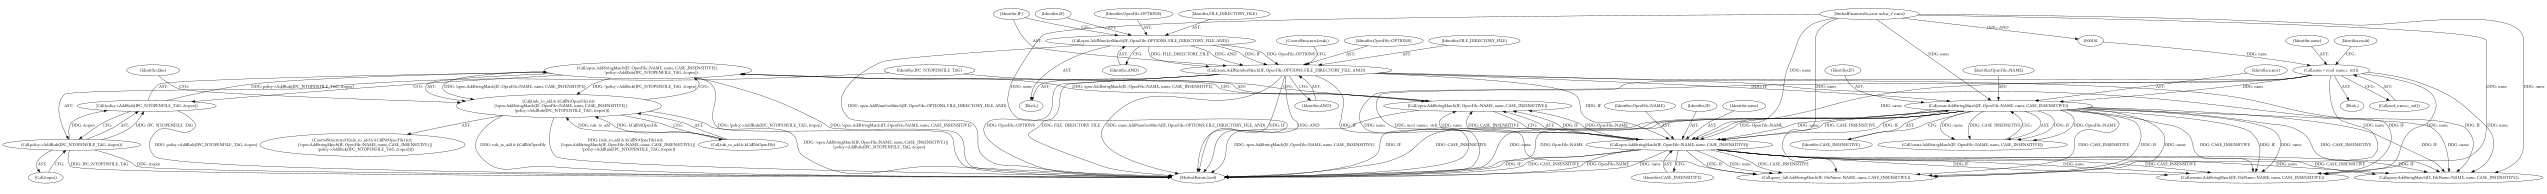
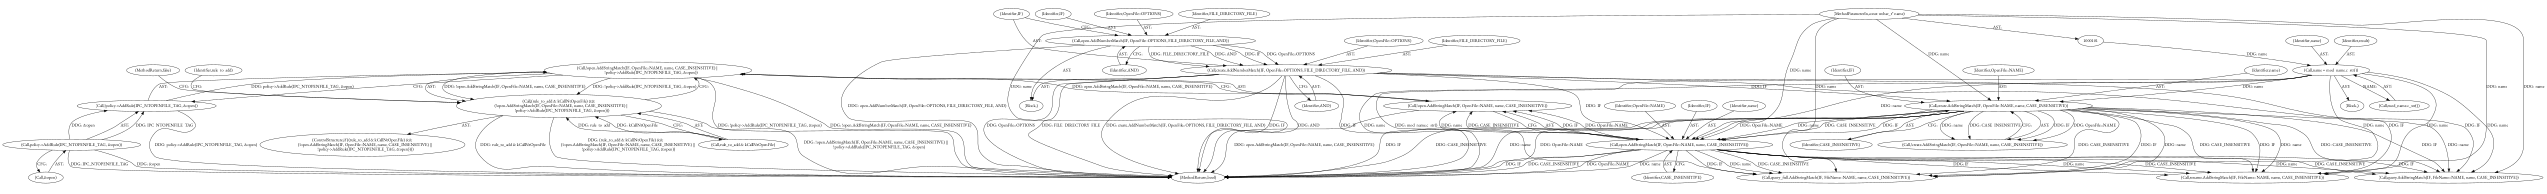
edge "(MethodParameterIn,const wchar_t* name)" -> "1000101": label "DDG: AND" -> "AST: "
node "(ControlStructure,break;)": removed
edge "(Identifier,result)" -> "(Call,name = mod_name.c_str())": label "CFG: " -> "AST: "
node "(Identifier,false)": label "(Identifier,false)" -> "(MethodReturn,false)"
node "(Identifier,rule_to_add)": added
node "(Identifier,IPC_NTOPENFILE_TAG)": removed
edge "(Call,name = mod_name.c_str())" -> "(Call,mod_name.c_str())": label "CFG: " -> "NAME: "
edge "(Call,!policy->AddRule(IPC_NTOPENFILE_TAG, &open))" -> "(Call,policy->AddRule(IPC_NTOPENFILE_TAG, &open))": removed, label "CFG:"
edge "(Call,policy->AddRule(IPC_NTOPENFILE_TAG, &open))" -> "(Call,&open)": label "AST: " -> "CFG: "
edge "(Call,&open)" -> "(Call,policy->AddRule(IPC_NTOPENFILE_TAG, &open))": label "CFG: " -> "AST: "
